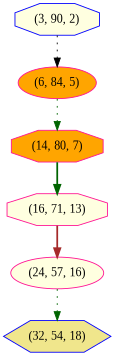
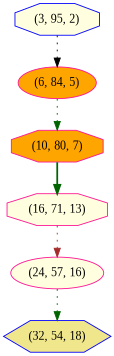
node "(3, 90, 2)": label "(3, 90, 2)" -> "(3, 95, 2)"
node "(14, 80, 7)": label "(14, 80, 7)" -> "(10, 80, 7)"
edge "(16, 71, 13)" -> "(24, 57, 16)": style bold -> dotted
